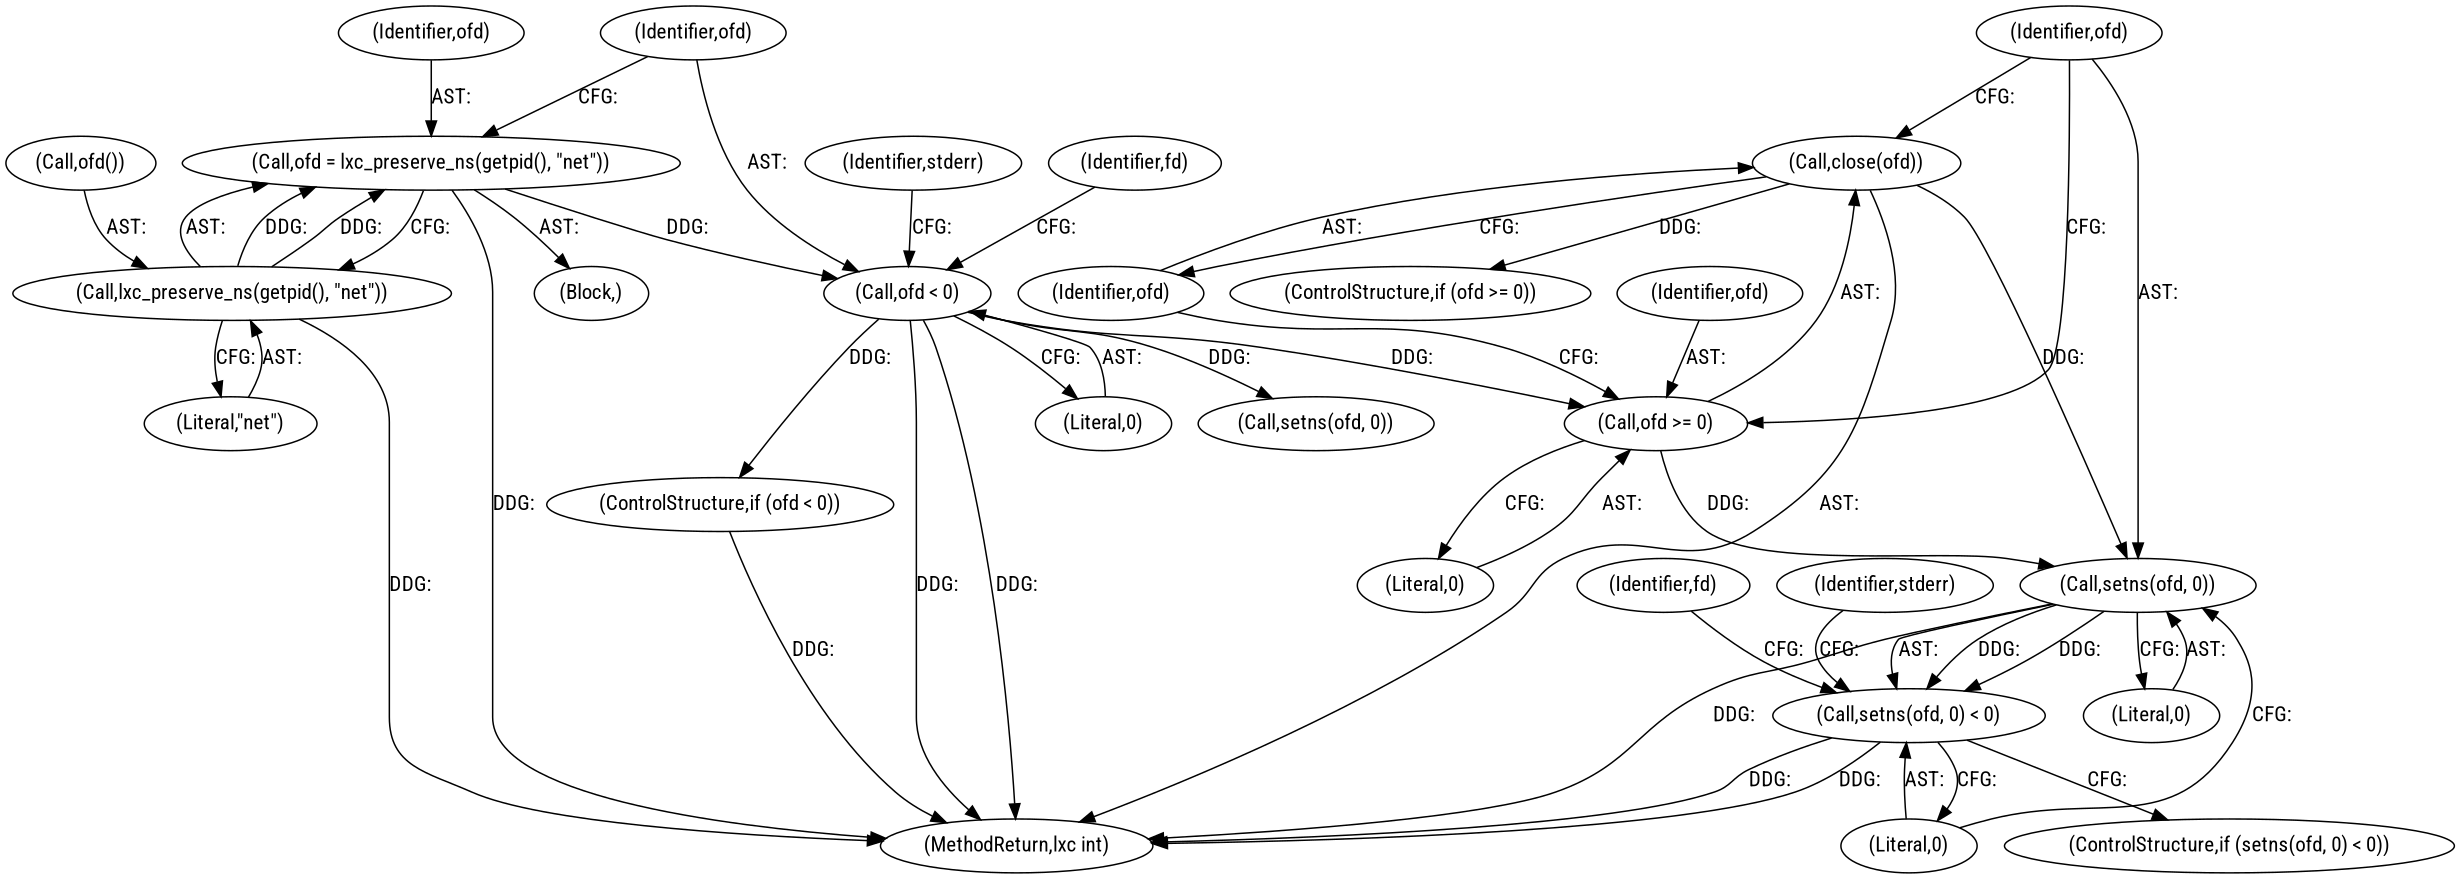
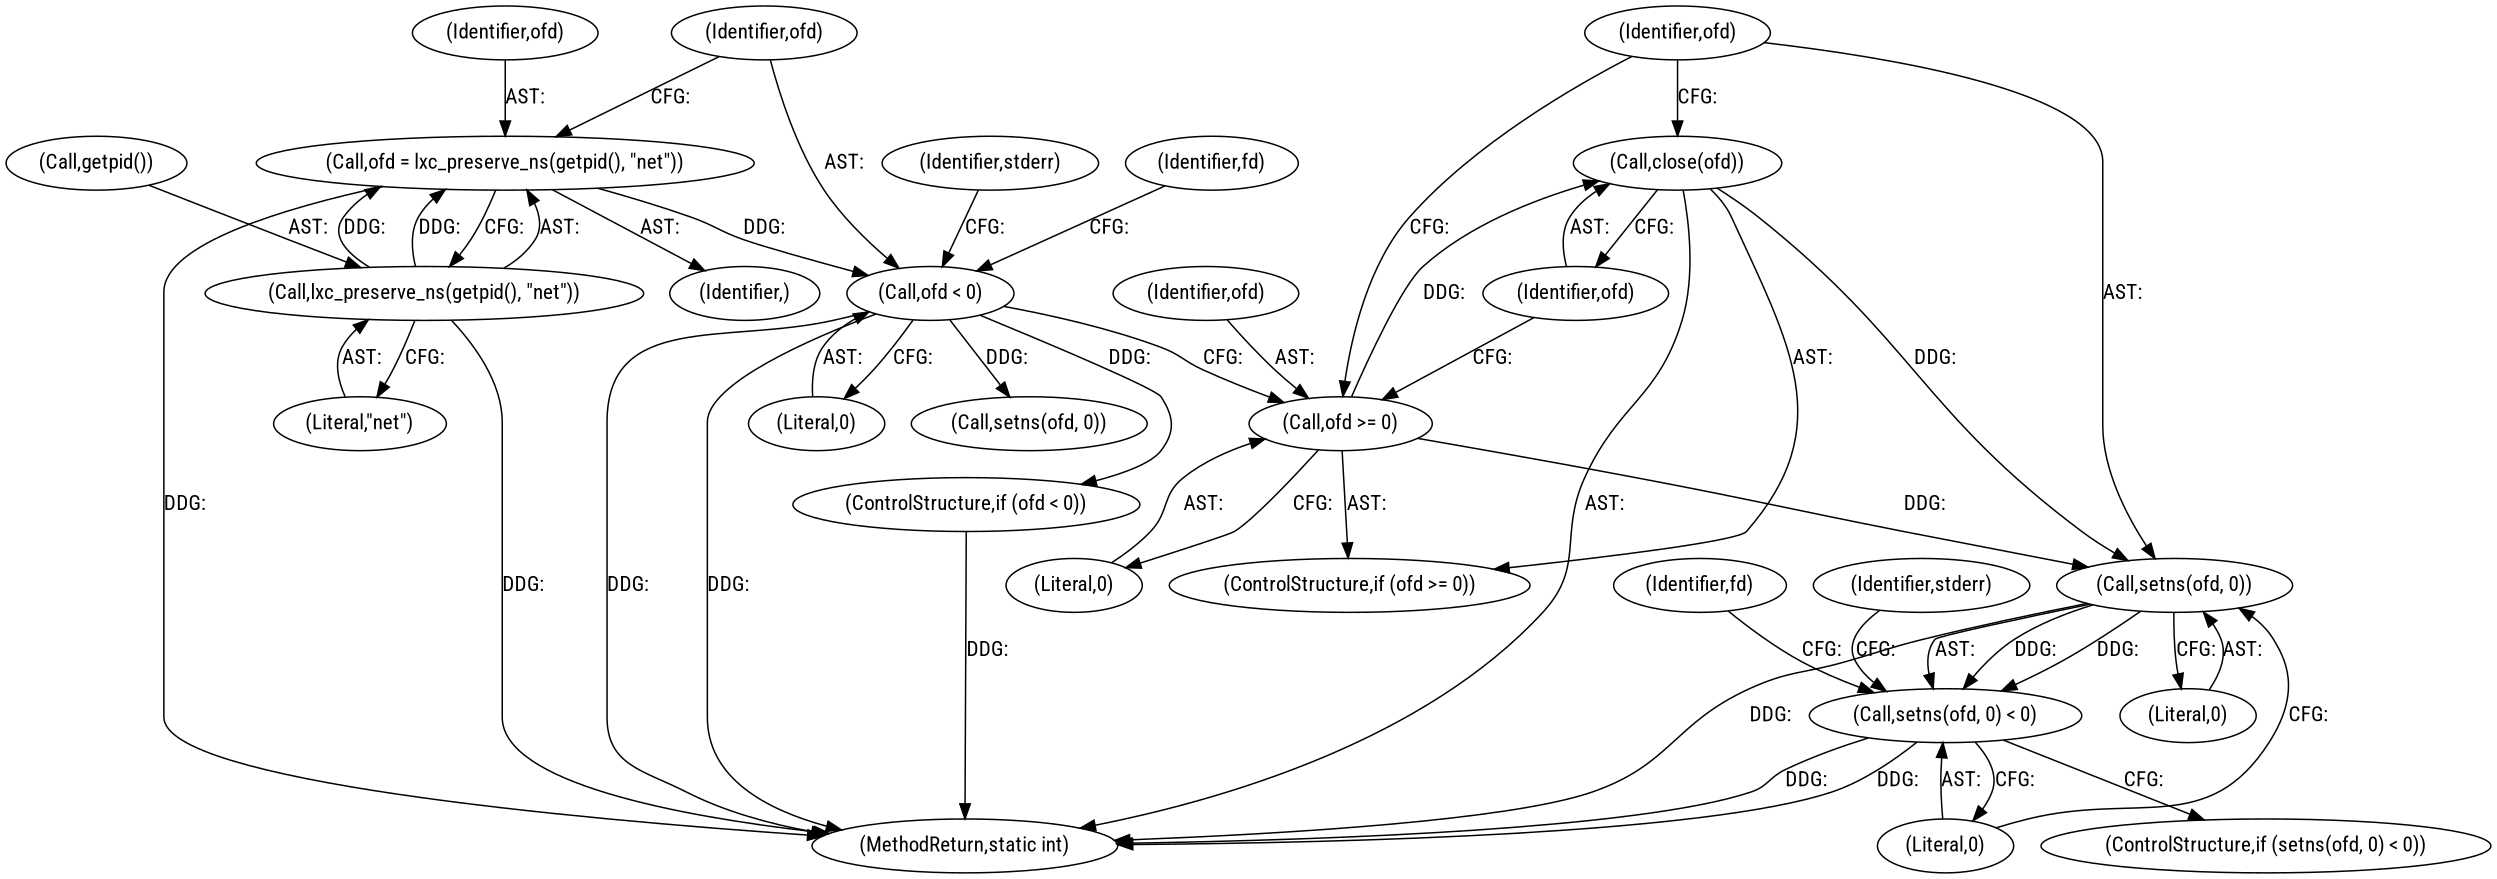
node "(Call,ofd())": label "(Call,ofd())" -> "(Call,getpid())"
edge "(Call,close(ofd))" -> "(ControlStructure,if (ofd >= 0))": label "DDG: " -> "AST: "
node "(Block,)": label "(Block,)" -> "(Identifier,)"
edge "(Call,ofd >= 0)" -> "(Call,close(ofd))": label "AST: " -> "DDG: "
edge "(Call,ofd < 0)" -> "(Call,ofd >= 0)": label "DDG: " -> "CFG: "
edge "(Call,ofd >= 0)" -> "(ControlStructure,if (ofd >= 0))": added, label "AST:"
node "(MethodReturn,lxc int)": label "(MethodReturn,lxc int)" -> "(MethodReturn,static int)"
